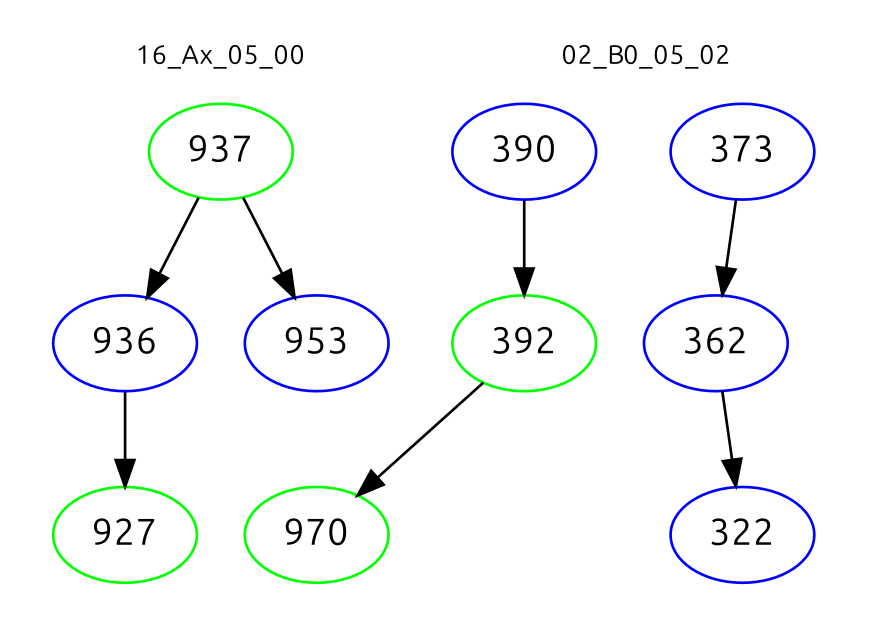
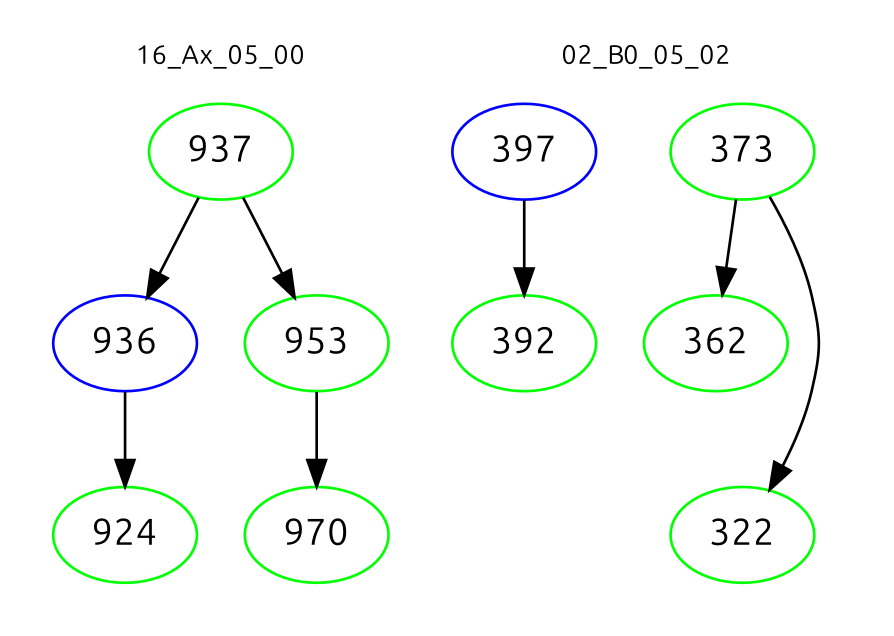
node "390": label "390" -> "397"
node "373": color blue -> green
node "953": color blue -> green
node "362": color blue -> green
edge "392" -> "970": now "953" -> "970"
edge "362" -> "322": now "373" -> "322"
node "927": label "927" -> "924"
node "322": color blue -> green
